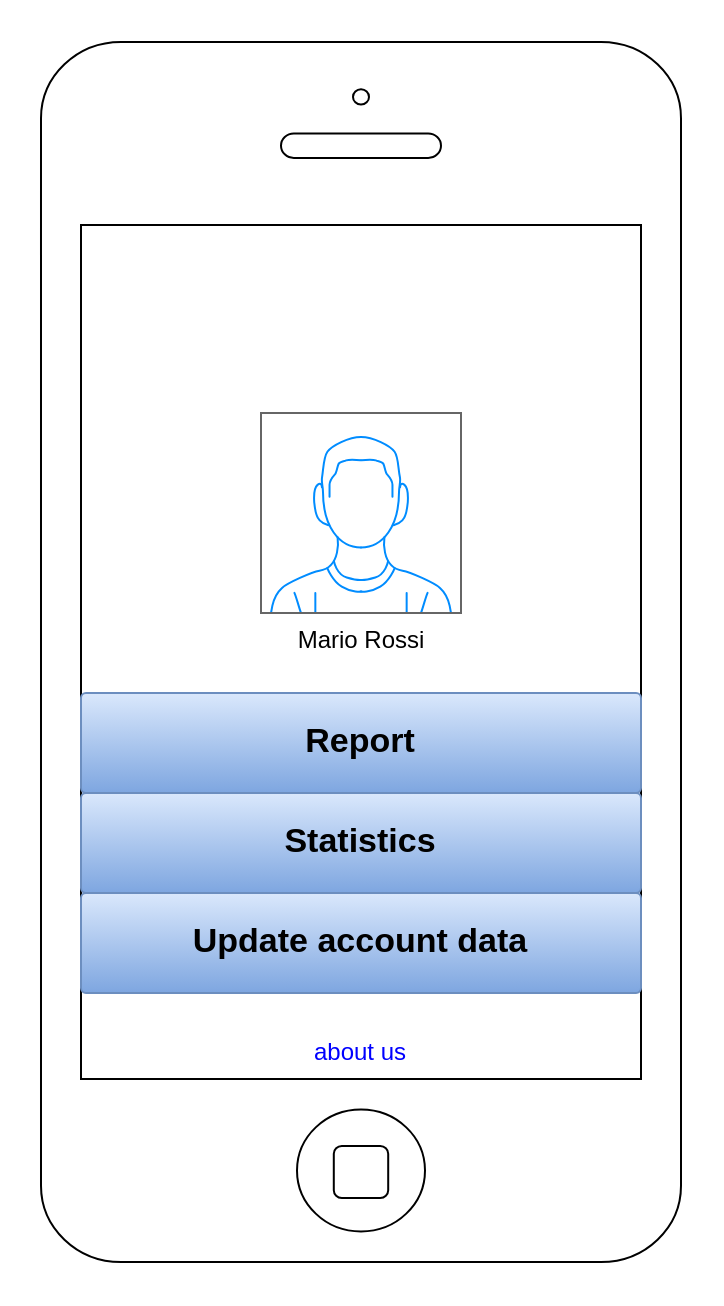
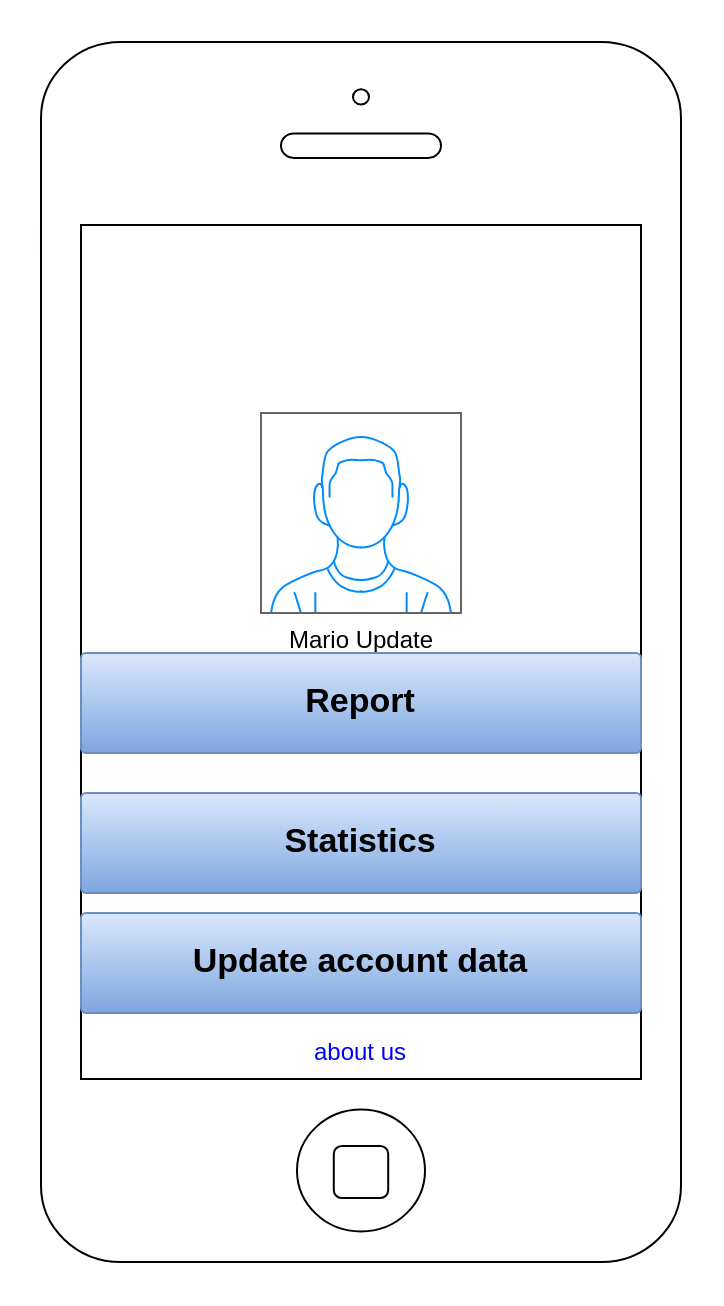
node "Mario Rossi": label "Mario Rossi" -> "Mario Update"
node "Report": moved (361, 743) -> (361, 703)
node "Update account data": moved (361, 943) -> (361, 963)
